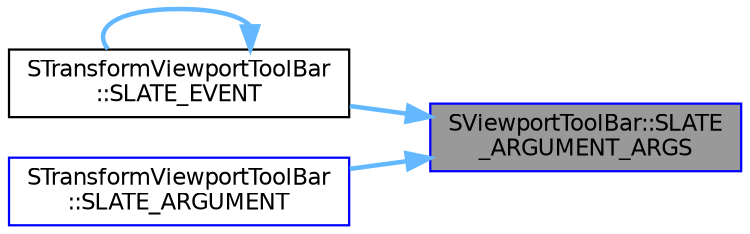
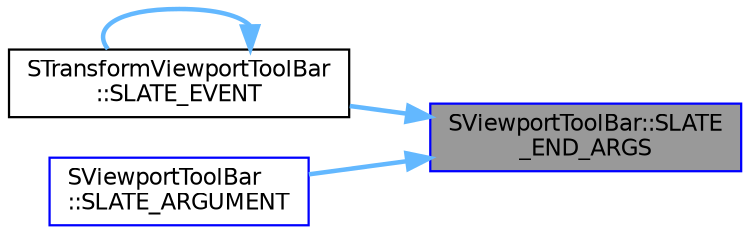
node "SViewportToolBar::SLATE _ARGUMENT_ARGS": label "SViewportToolBar::SLATE _ARGUMENT_ARGS" -> "SViewportToolBar::SLATE _END_ARGS"
node "STransformViewportToolBar ::SLATE_ARGUMENT": label "STransformViewportToolBar ::SLATE_ARGUMENT" -> "SViewportToolBar ::SLATE_ARGUMENT"
